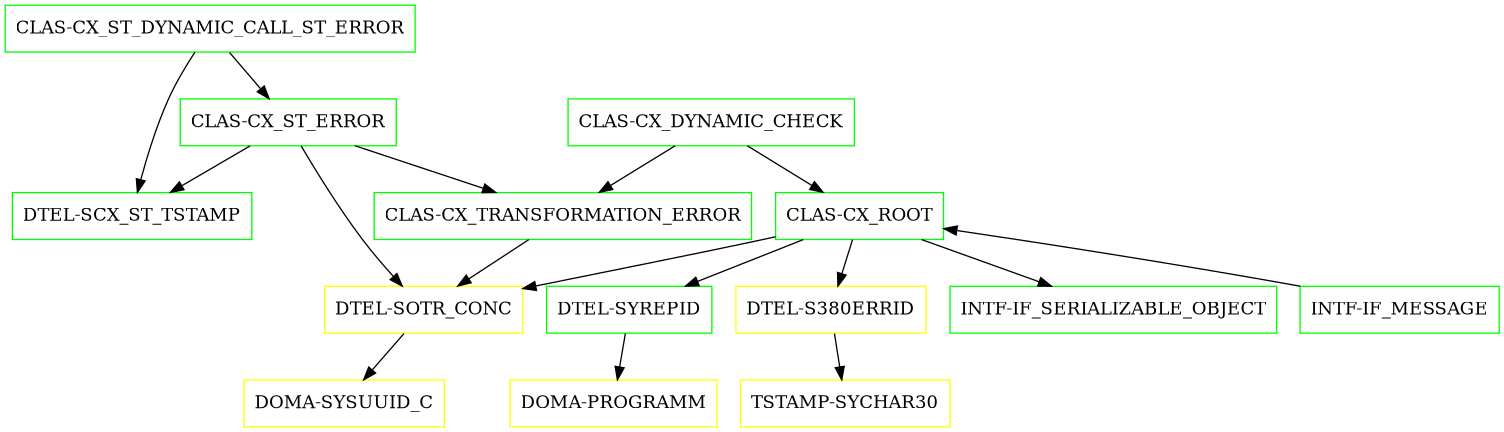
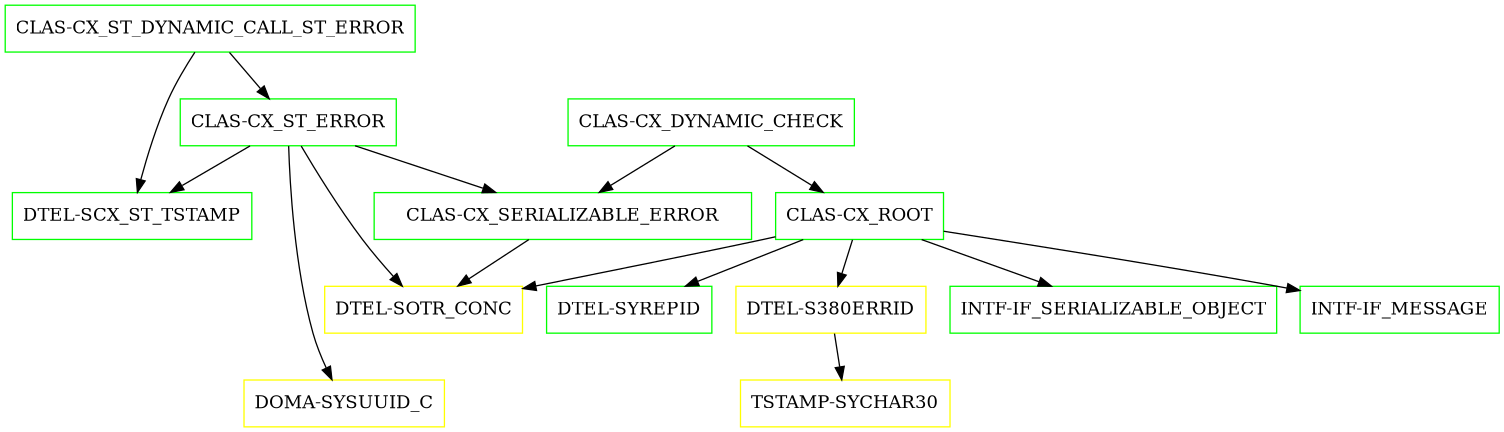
node "CLAS-CX_TRANSFORMATION_ERROR": label "CLAS-CX_TRANSFORMATION_ERROR" -> "CLAS-CX_SERIALIZABLE_ERROR"
edge "INTF-IF_MESSAGE" -> "CLAS-CX_ROOT": reversed
edge "DTEL-SOTR_CONC" -> "DOMA-SYSUUID_C": now "CLAS-CX_ST_ERROR" -> "DOMA-SYSUUID_C"
node "DOMA-PROGRAMM": removed
